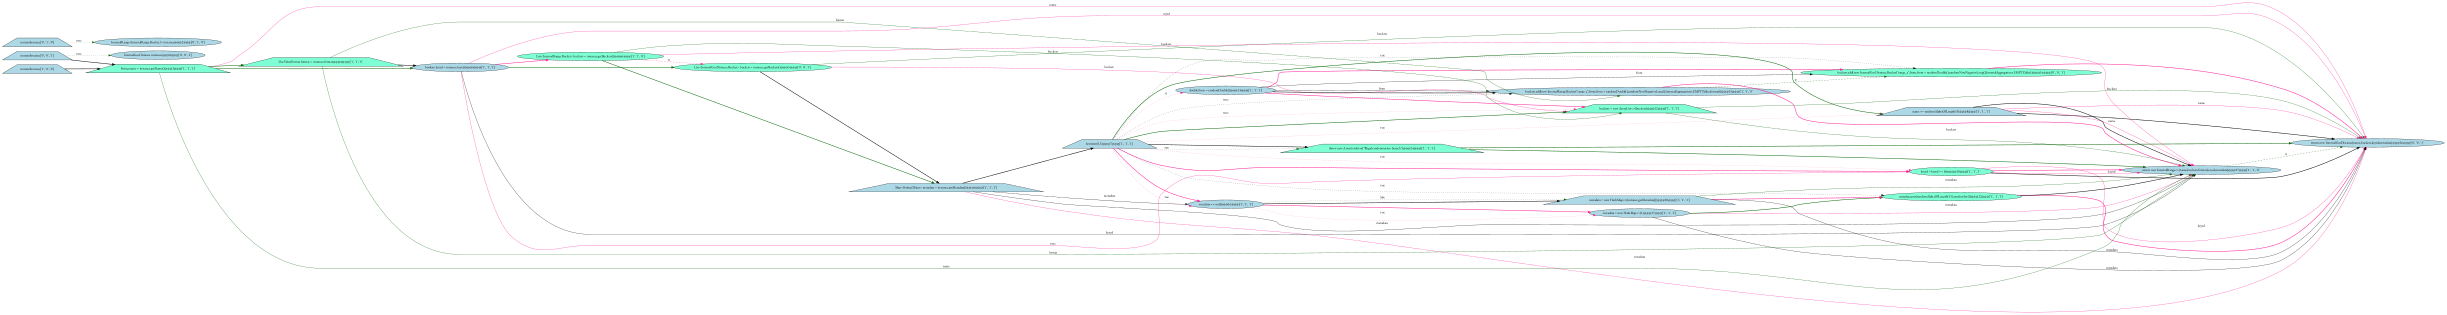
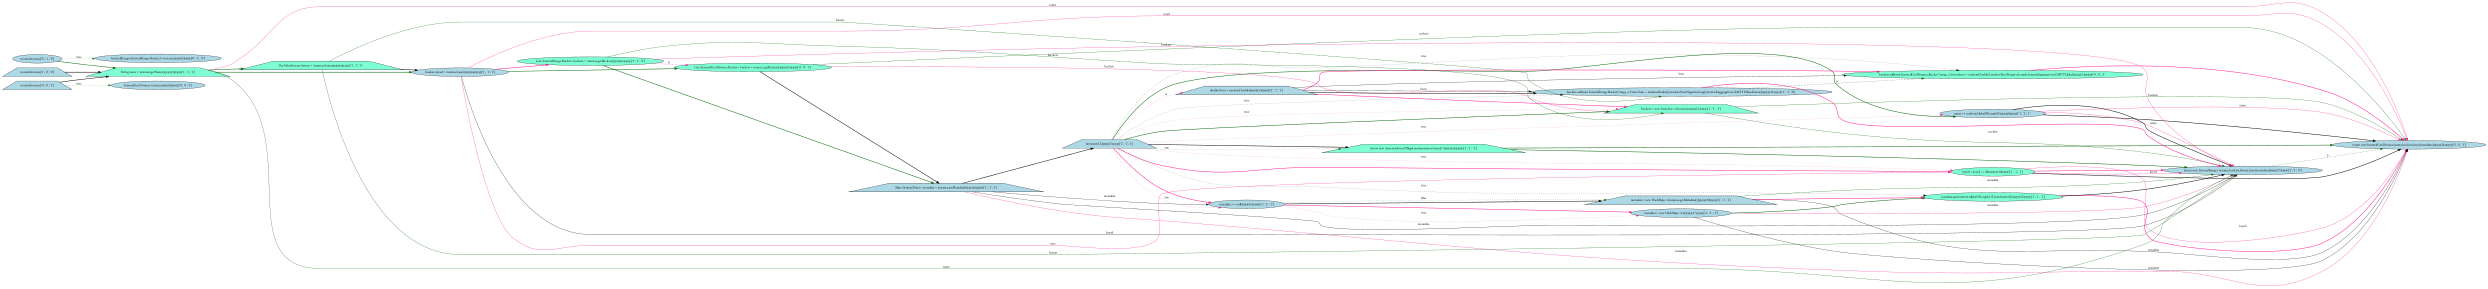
node "mutateInstance['0', '1', '0']": shape trapezium -> ellipse
edge "mutateInstance['0', '1', '0']" -> "String name = instance.getName()@@@3@@@['1', '1', '1']": added
node "double from = randomDouble()@@@13@@@['1', '1', '1']": shape ellipse -> trapezium
node "name += randomAlphaOfLength(5)@@@8@@@['1', '1', '1']": shape trapezium -> ellipse
